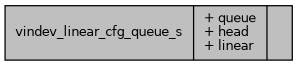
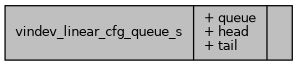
node "vindev_linear_cfg_queue_s": text "+ linear" -> "+ tail"
